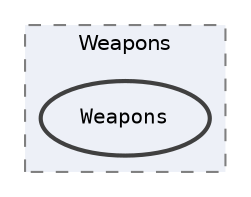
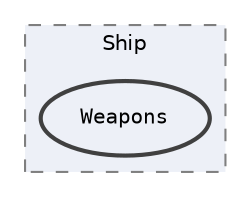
cluster "Weapons": label "Weapons" -> "Ship"
